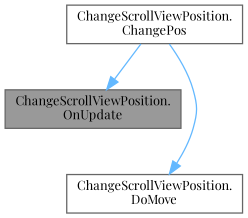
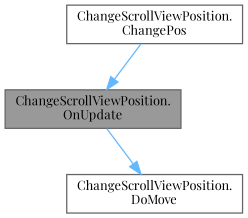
edge "ChangeScrollViewPosition. ChangePos" -> "ChangeScrollViewPosition. DoMove": now "ChangeScrollViewPosition. OnUpdate" -> "ChangeScrollViewPosition. DoMove"
